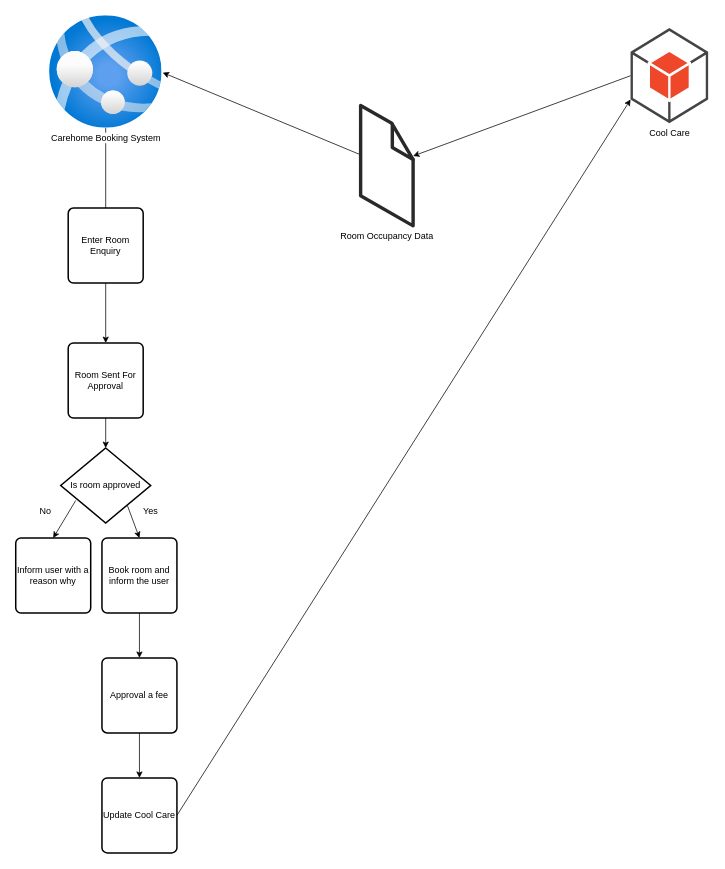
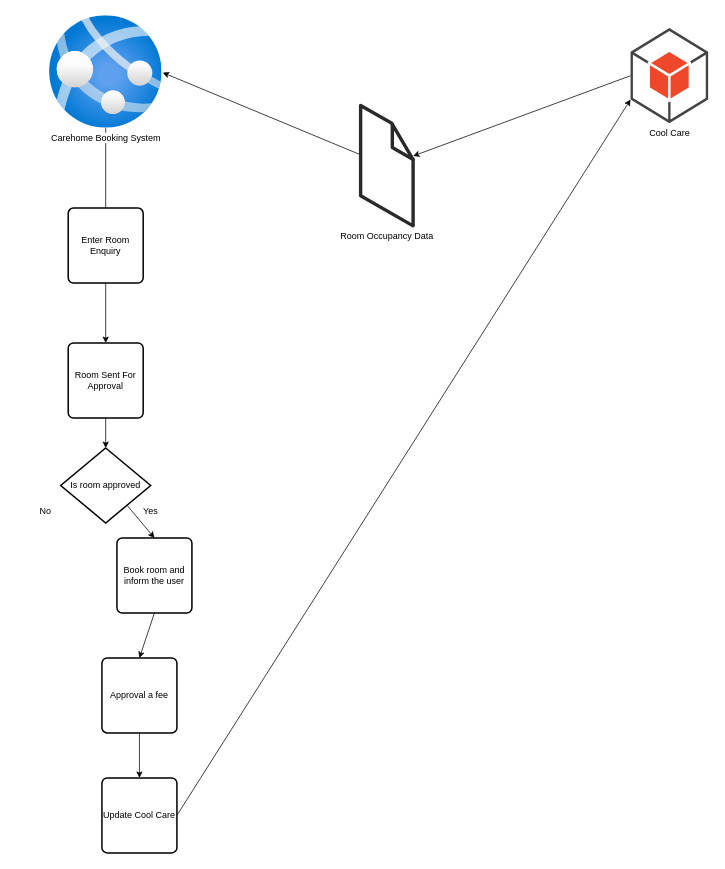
edge "Is room approved" -> "Inform user with a reason why": removed
node "Inform user with a reason why": removed
node "Book room and inform the user": moved (139, 576) -> (154, 576)
